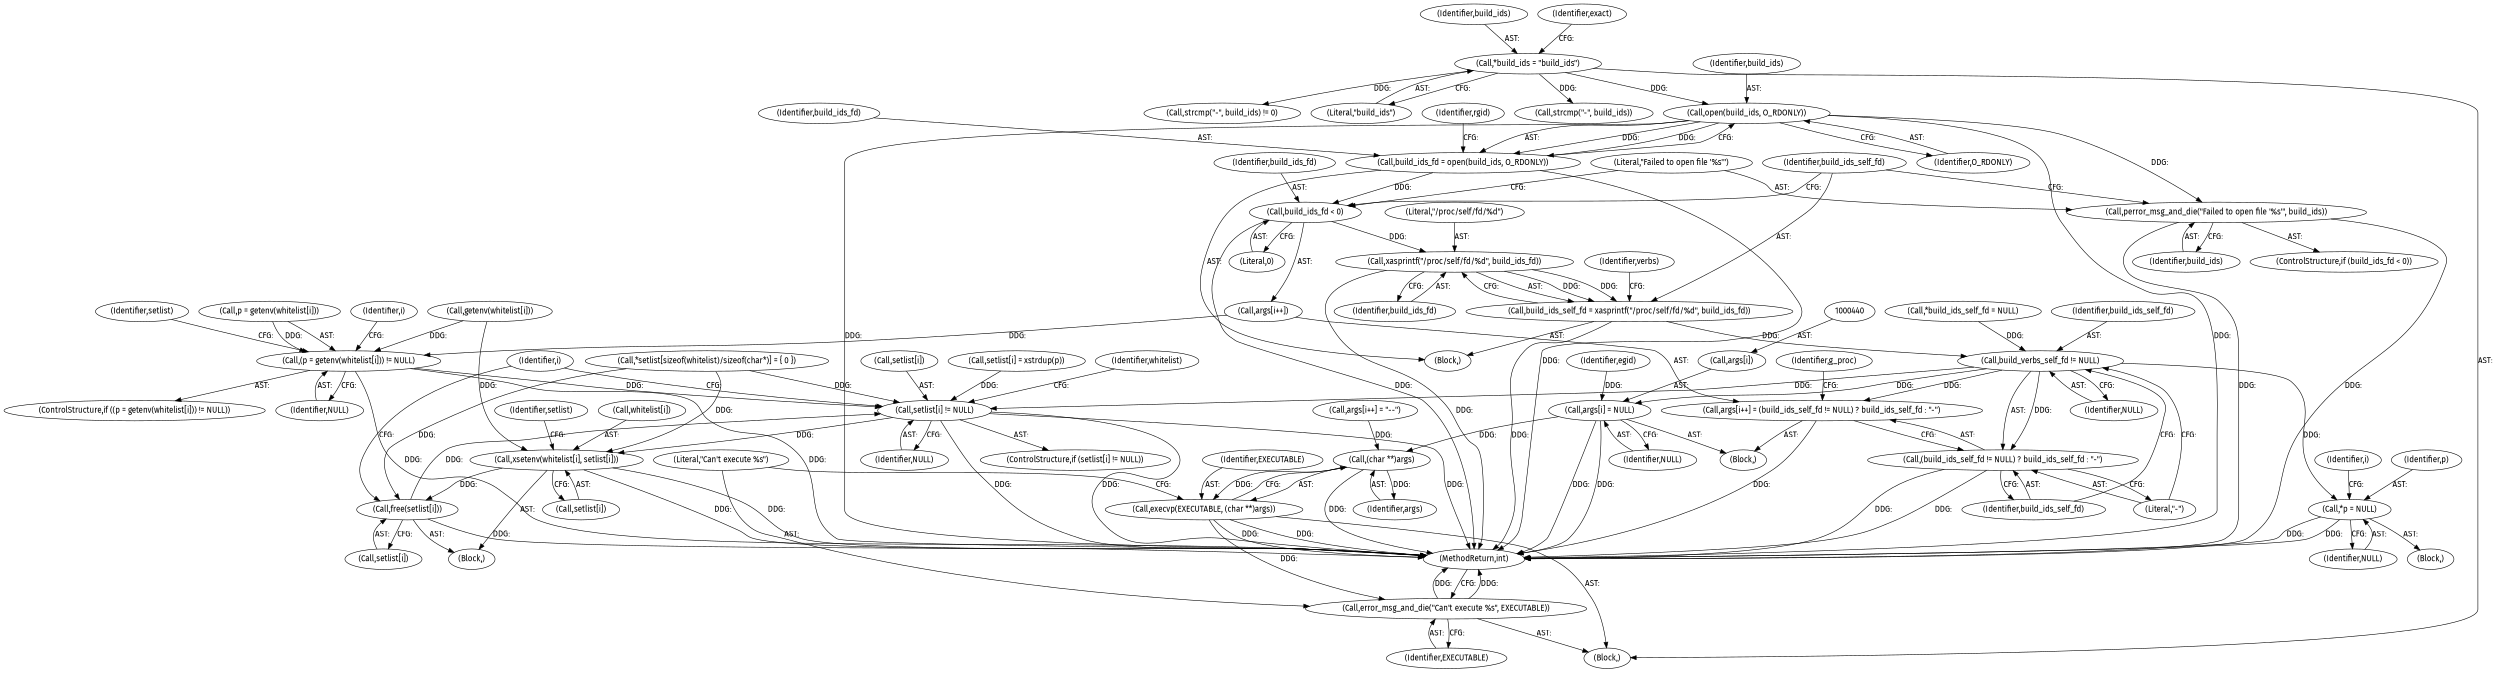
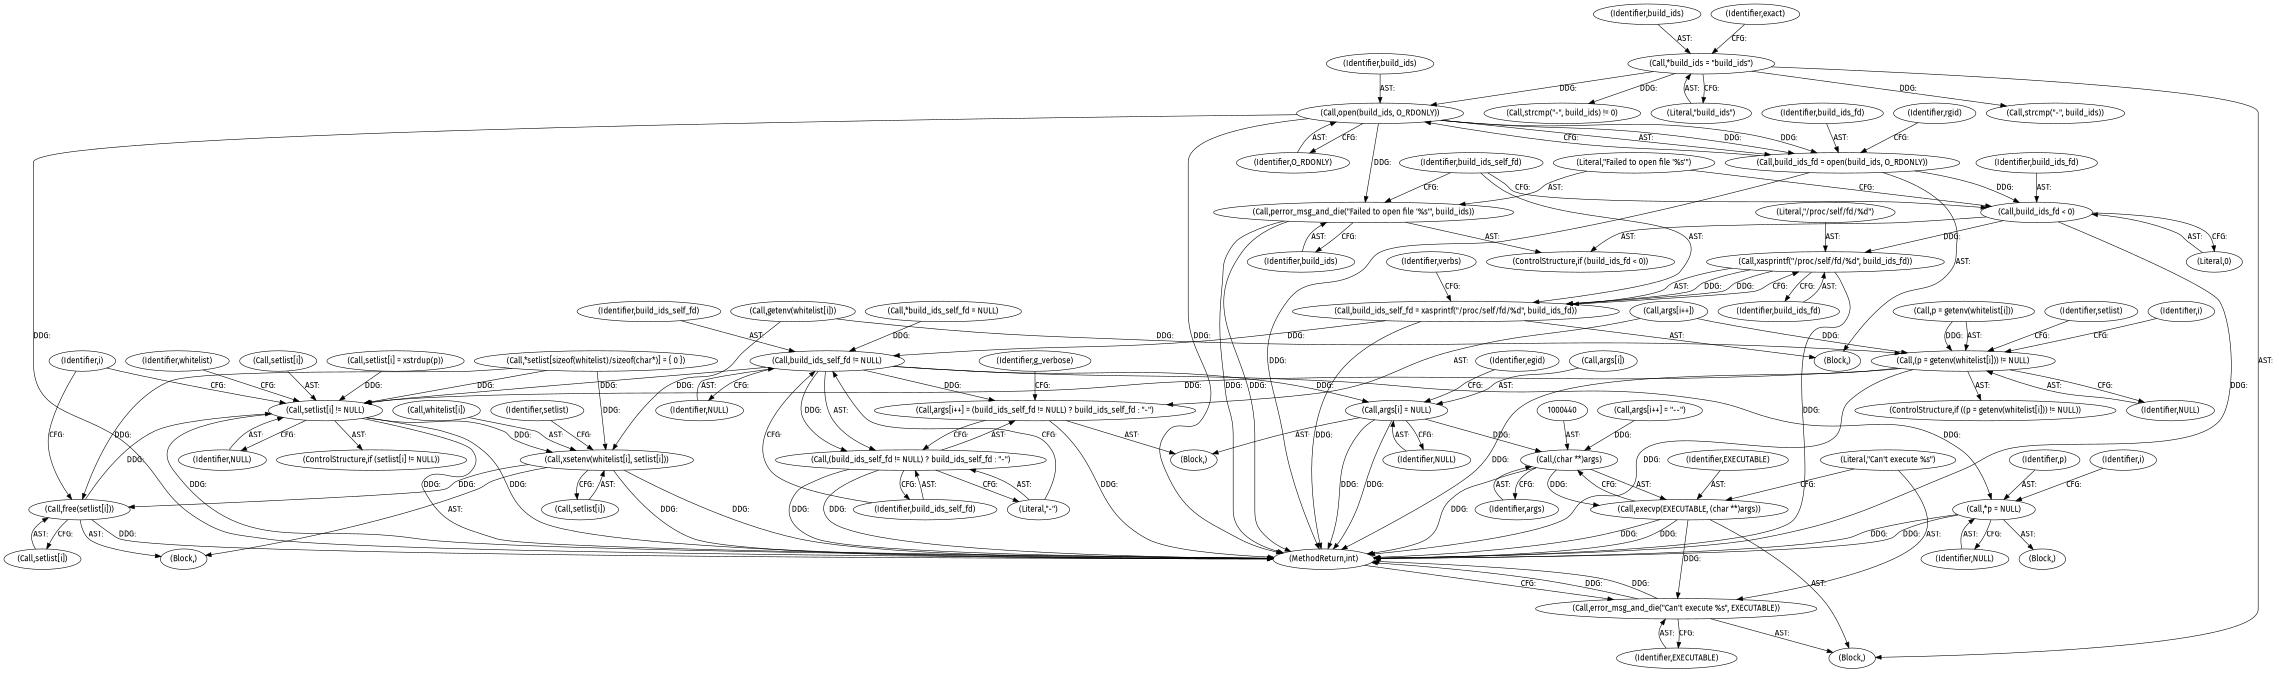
edge "(Call,build_ids_fd < 0)" -> "(Call,args[i++])": now "(Call,build_ids_fd < 0)" -> "(ControlStructure,if (build_ids_fd < 0))"
edge "1000440" -> "(Call,args[i])": now "1000440" -> "(Call,(char **)args)"
node "(Identifier,g_proc)": label "(Identifier,g_proc)" -> "(Identifier,g_verbose)"
node "(Call,build_verbs_self_fd != NULL)": label "(Call,build_verbs_self_fd != NULL)" -> "(Call,build_ids_self_fd != NULL)"
edge "(Identifier,egid)" -> "(Call,args[i] = NULL)": label "DDG: " -> "CFG: "
edge "(Call,(char **)args)" -> "(Identifier,args)": label "DDG: " -> "CFG: "
